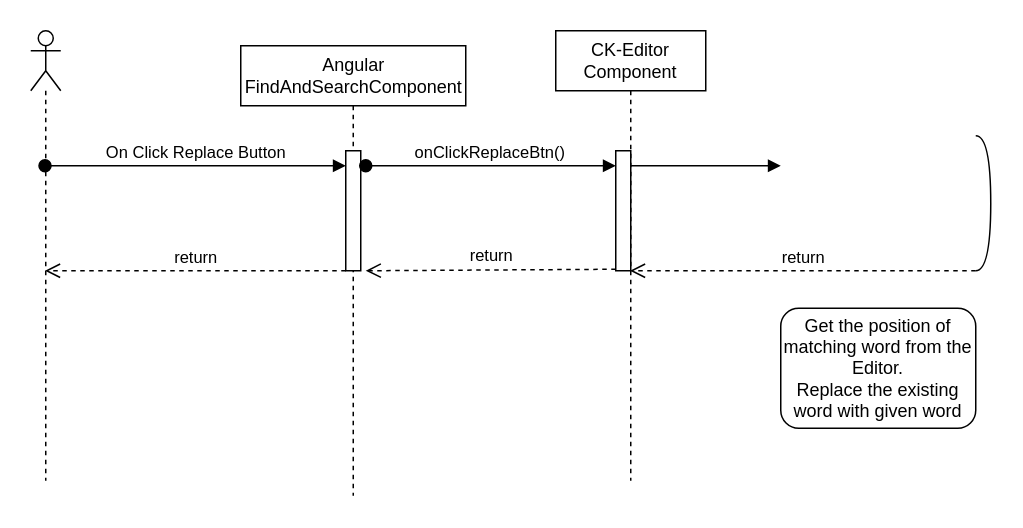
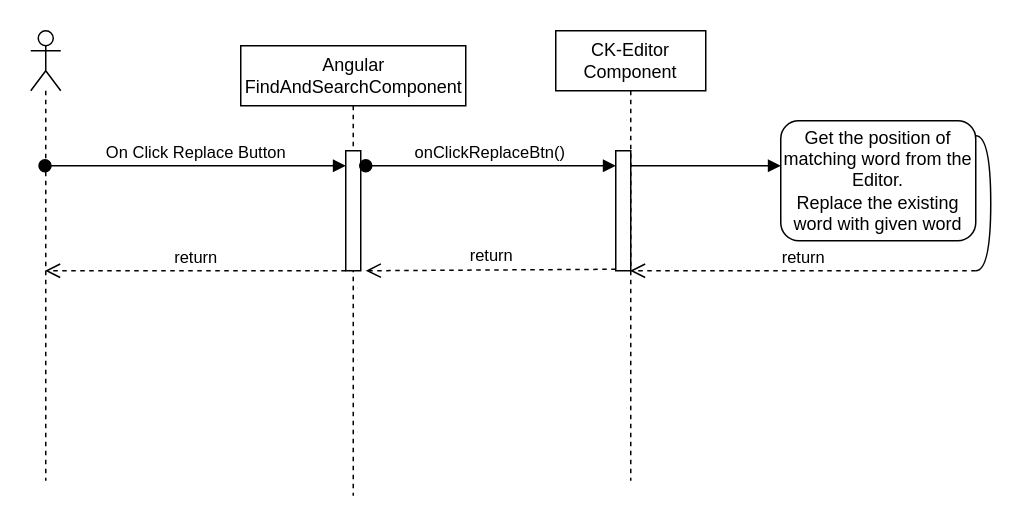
node "Get the position of matching word from the Editor. Replace the existing word with given word": moved (878, 368) -> (878, 181)
